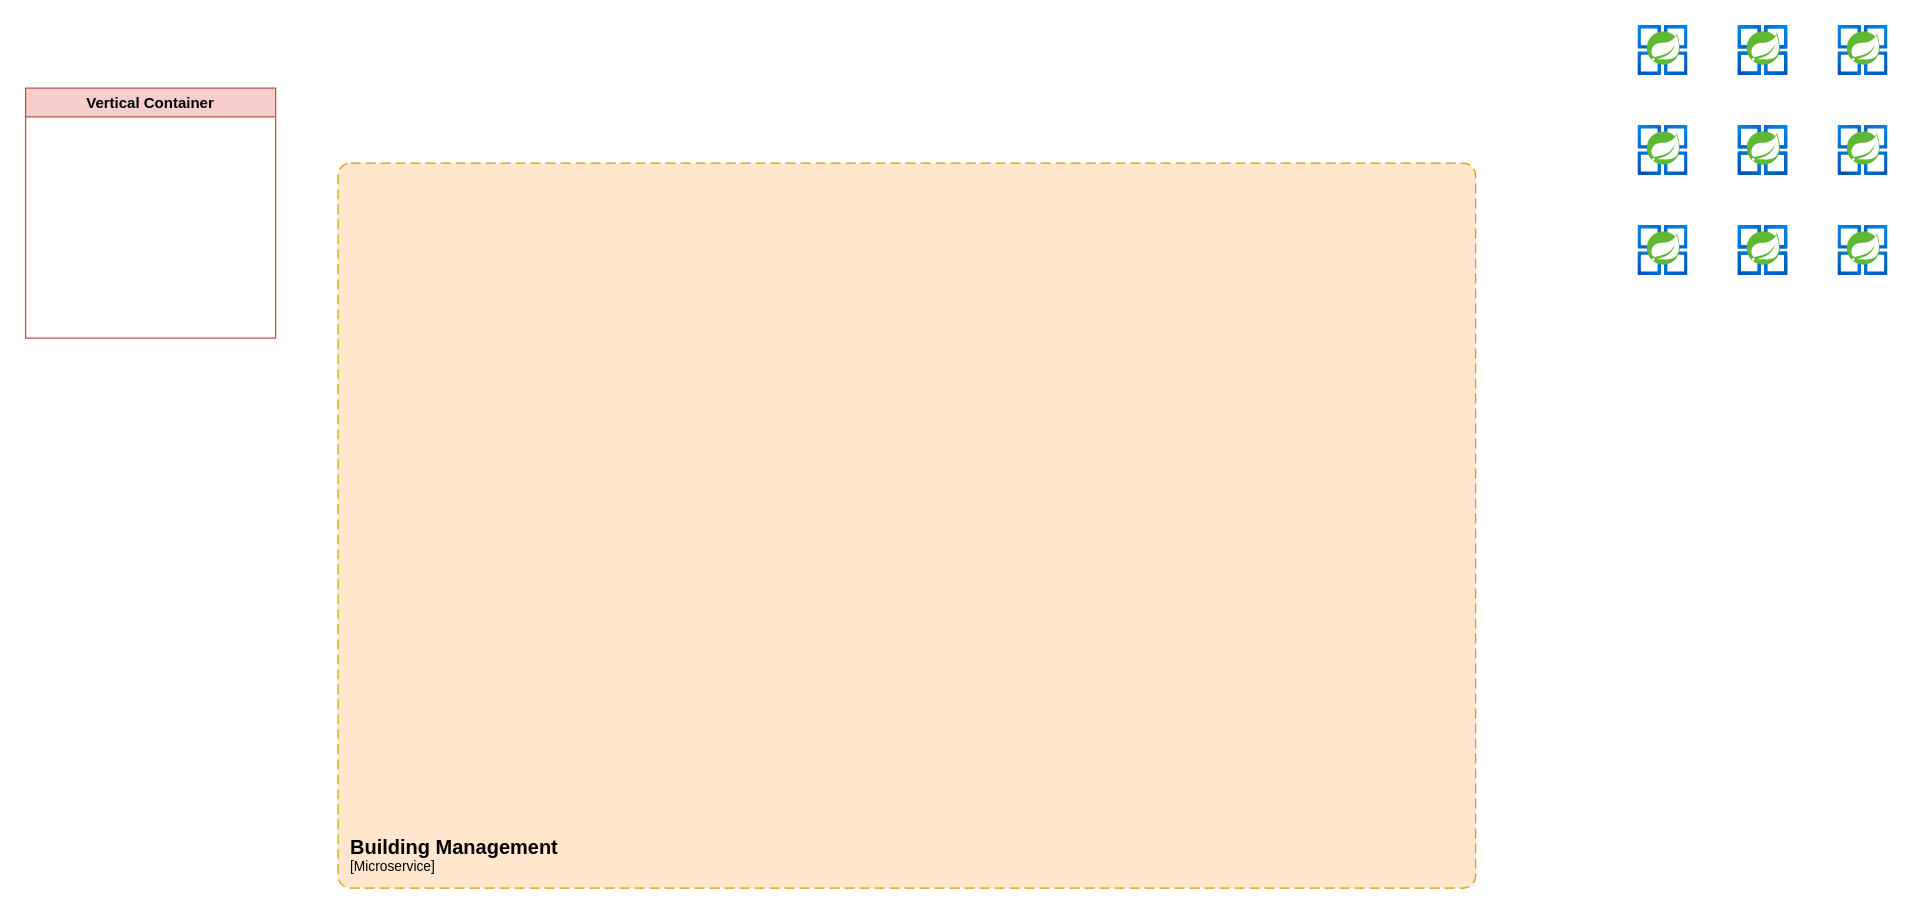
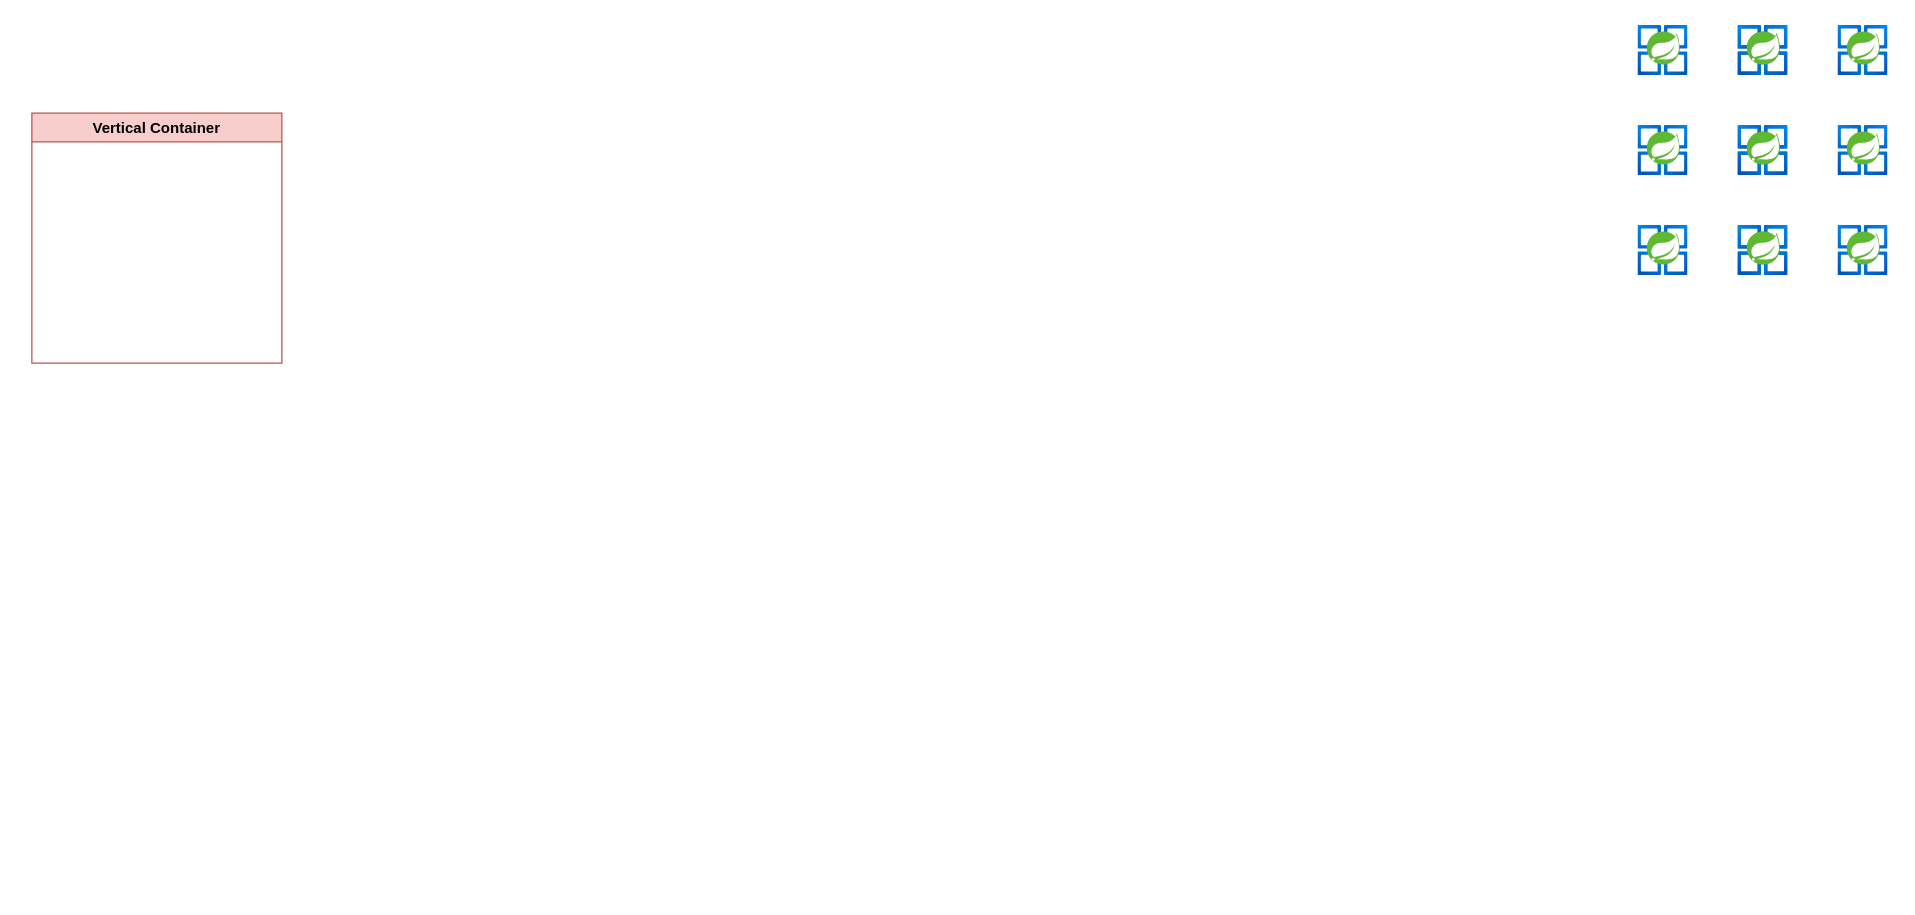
node "Vertical Container": moved (151, 213) -> (157, 238)
node "Building Management [Microservice]": removed
